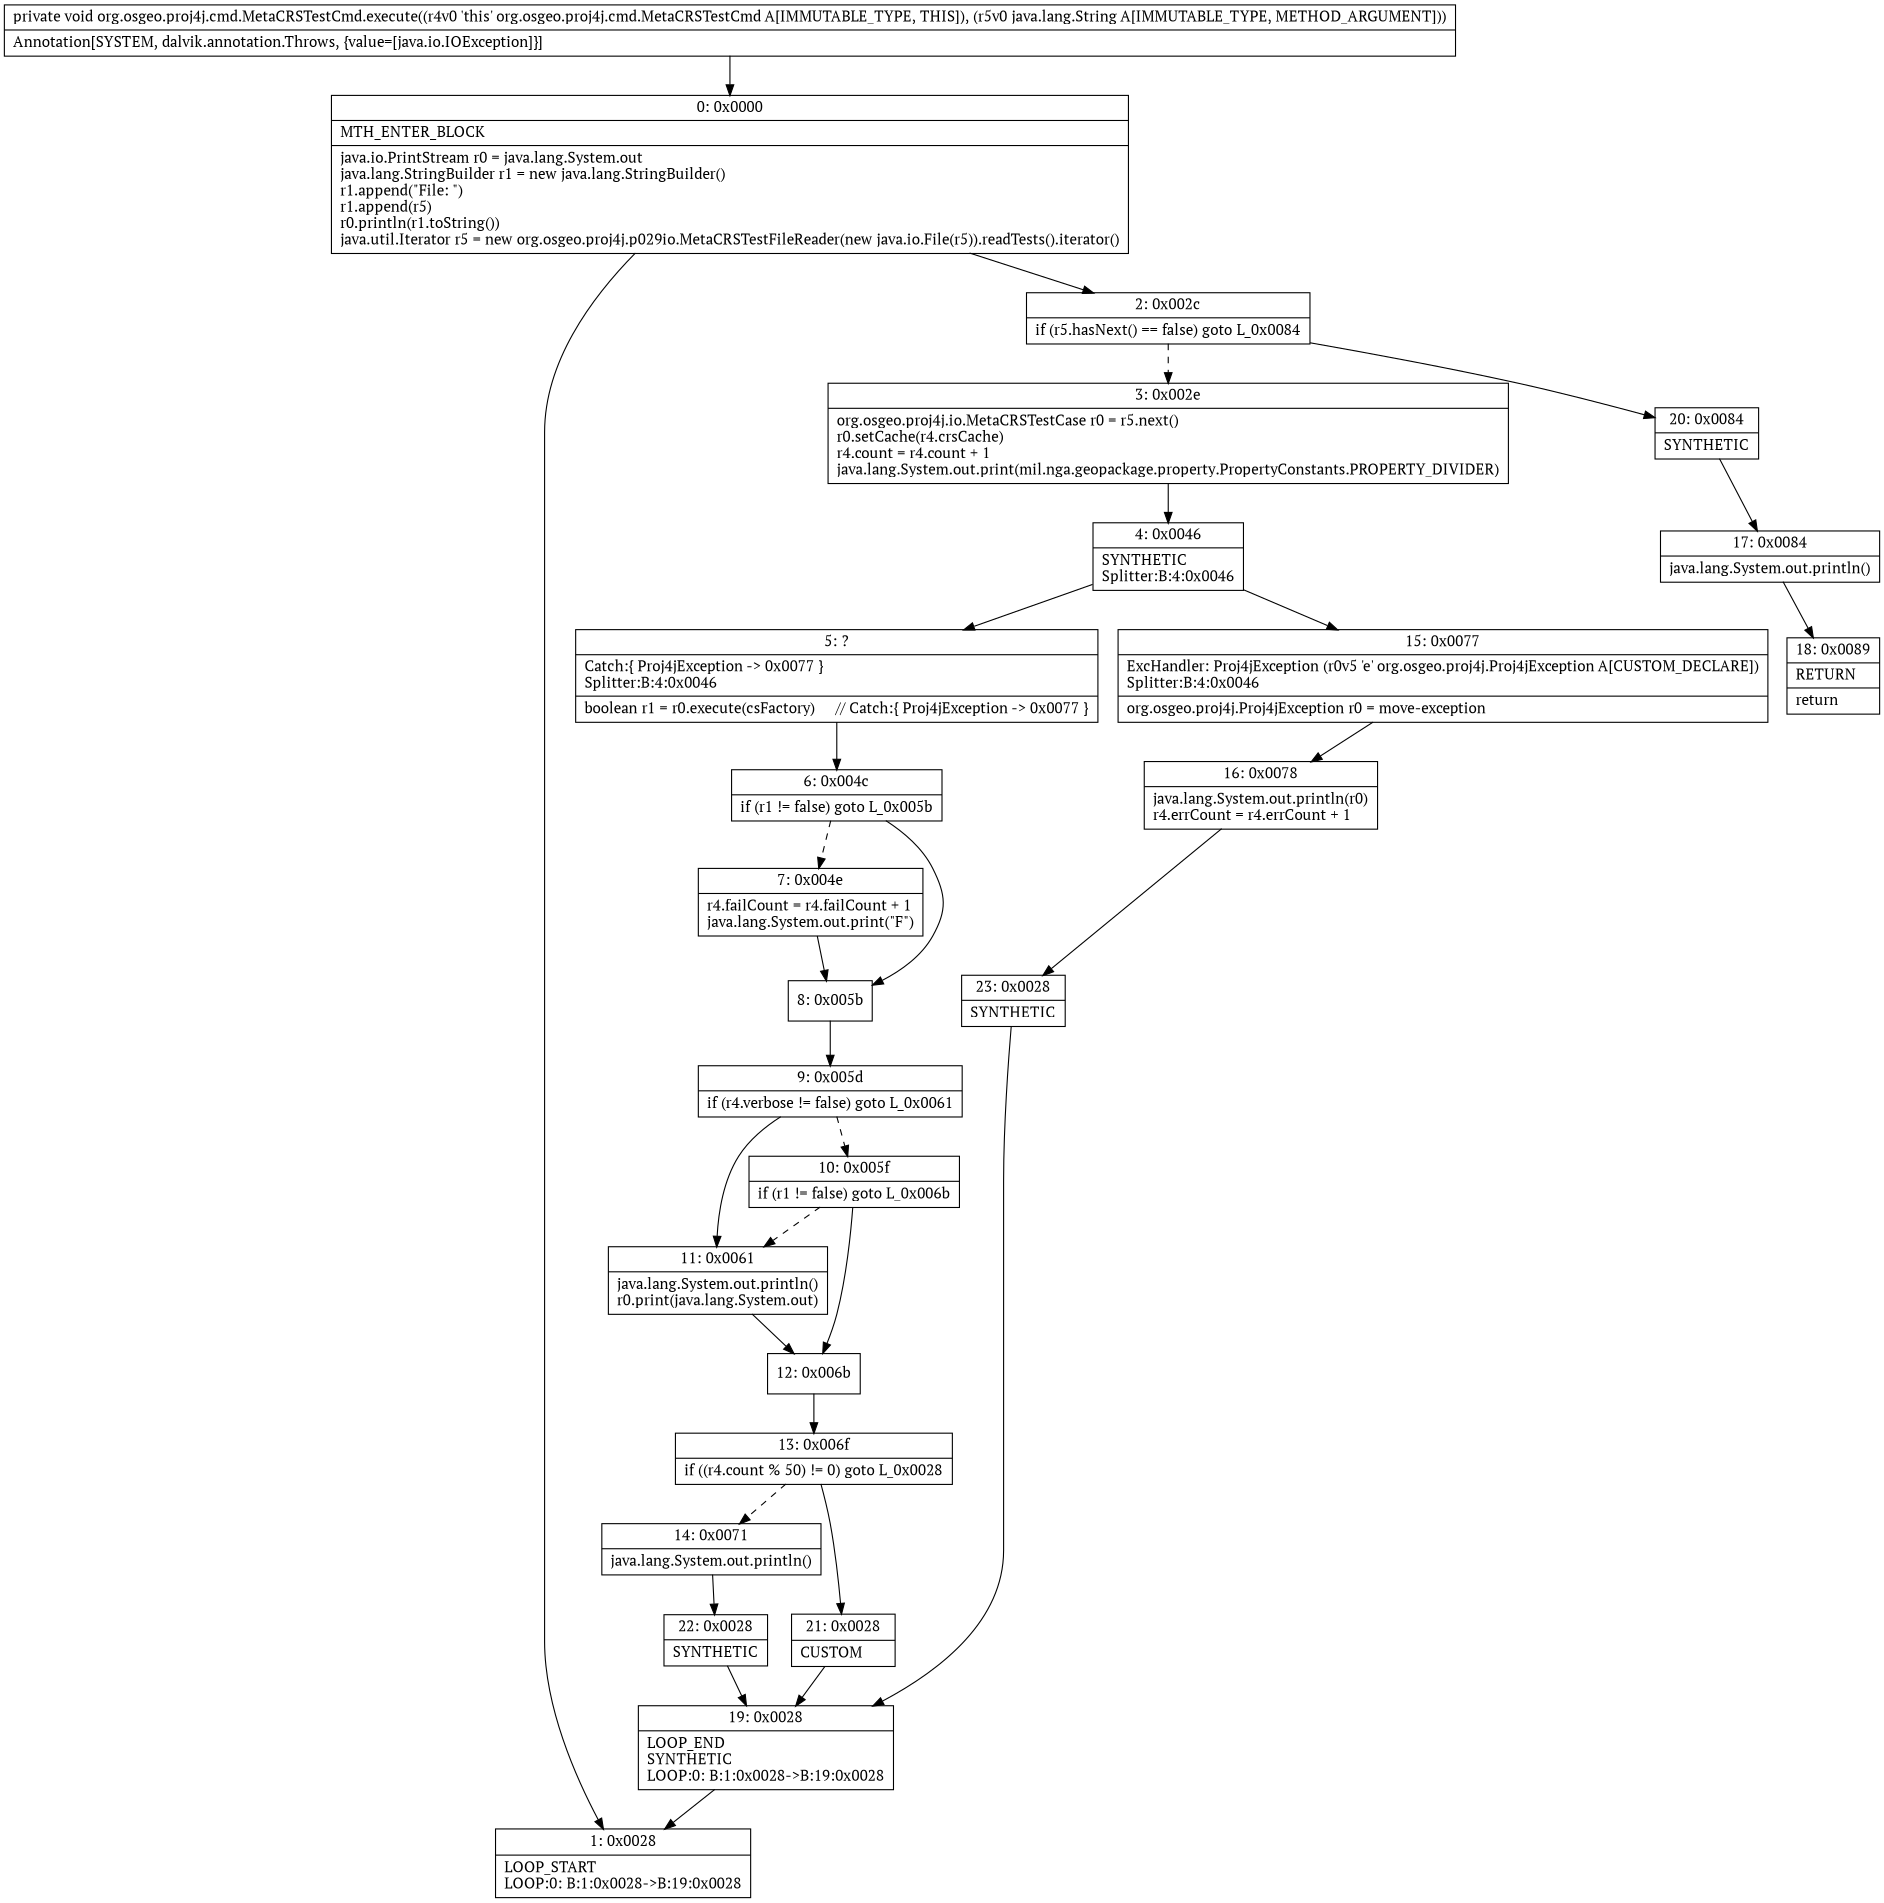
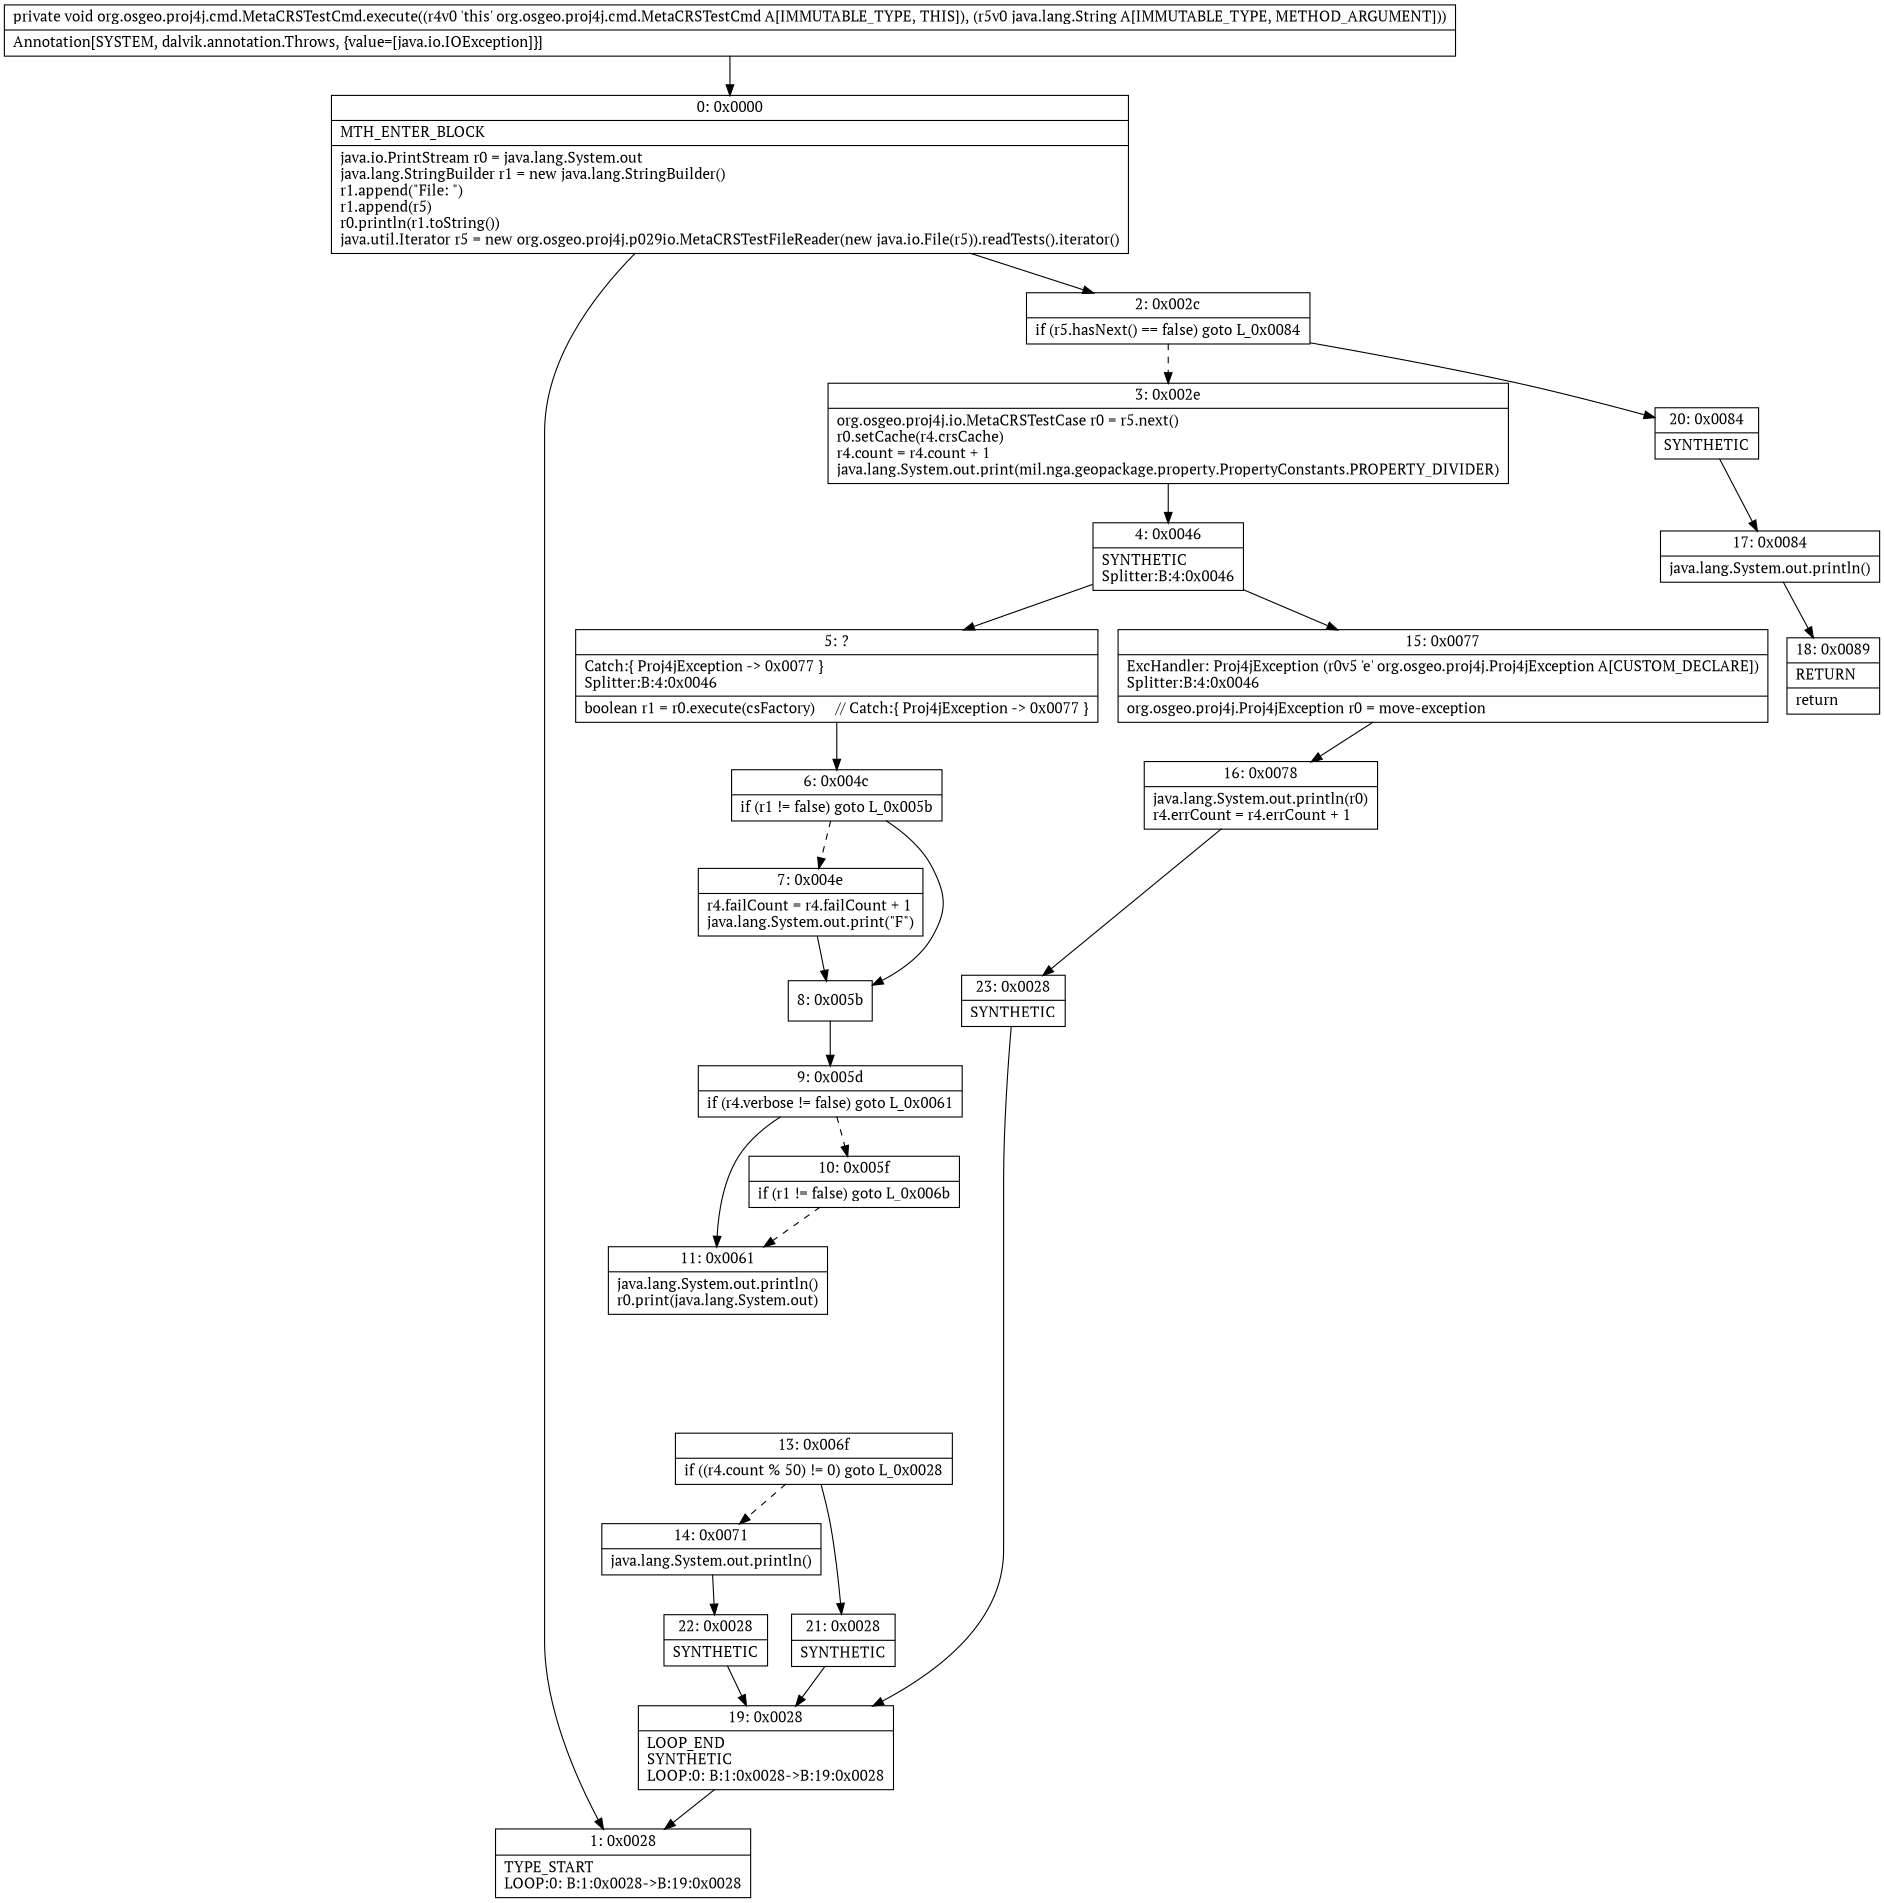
node "12: 0x006b": removed
node "21: 0x0028": text "CUSTOM" -> "SYNTHETIC"
node "1: 0x0028": text "LOOP_START" -> "TYPE_START"
